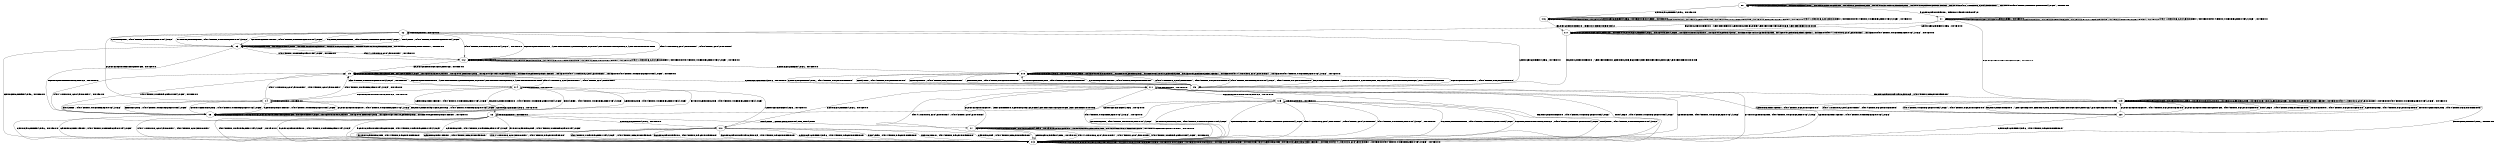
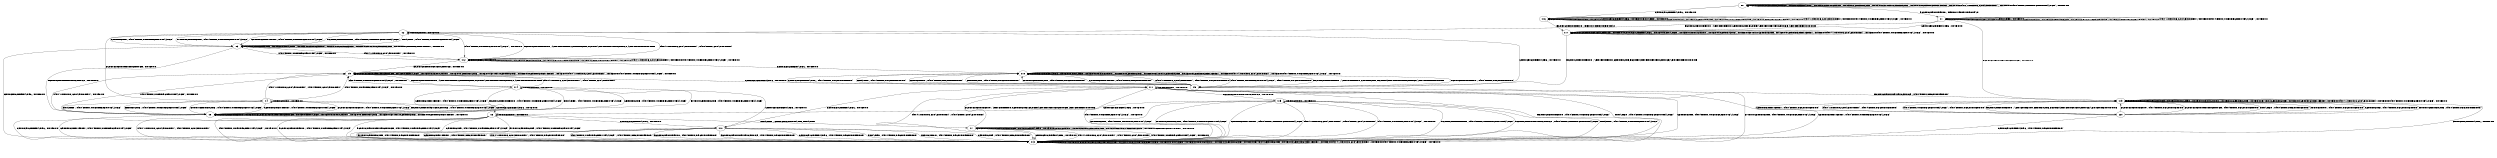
edge "s14" -> "s4": removed, label "ECDH_CLIENT_KEY_EXCHANGE / TIMEOUT"
